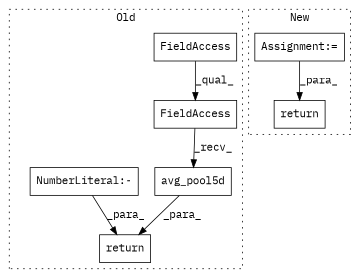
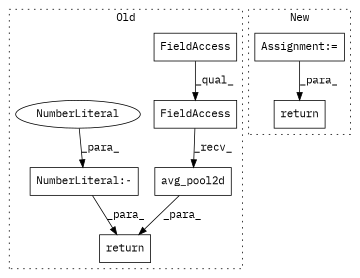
node "NumberLiteral": added
node "avg_pool5d": label "avg_pool5d" -> "avg_pool2d"
